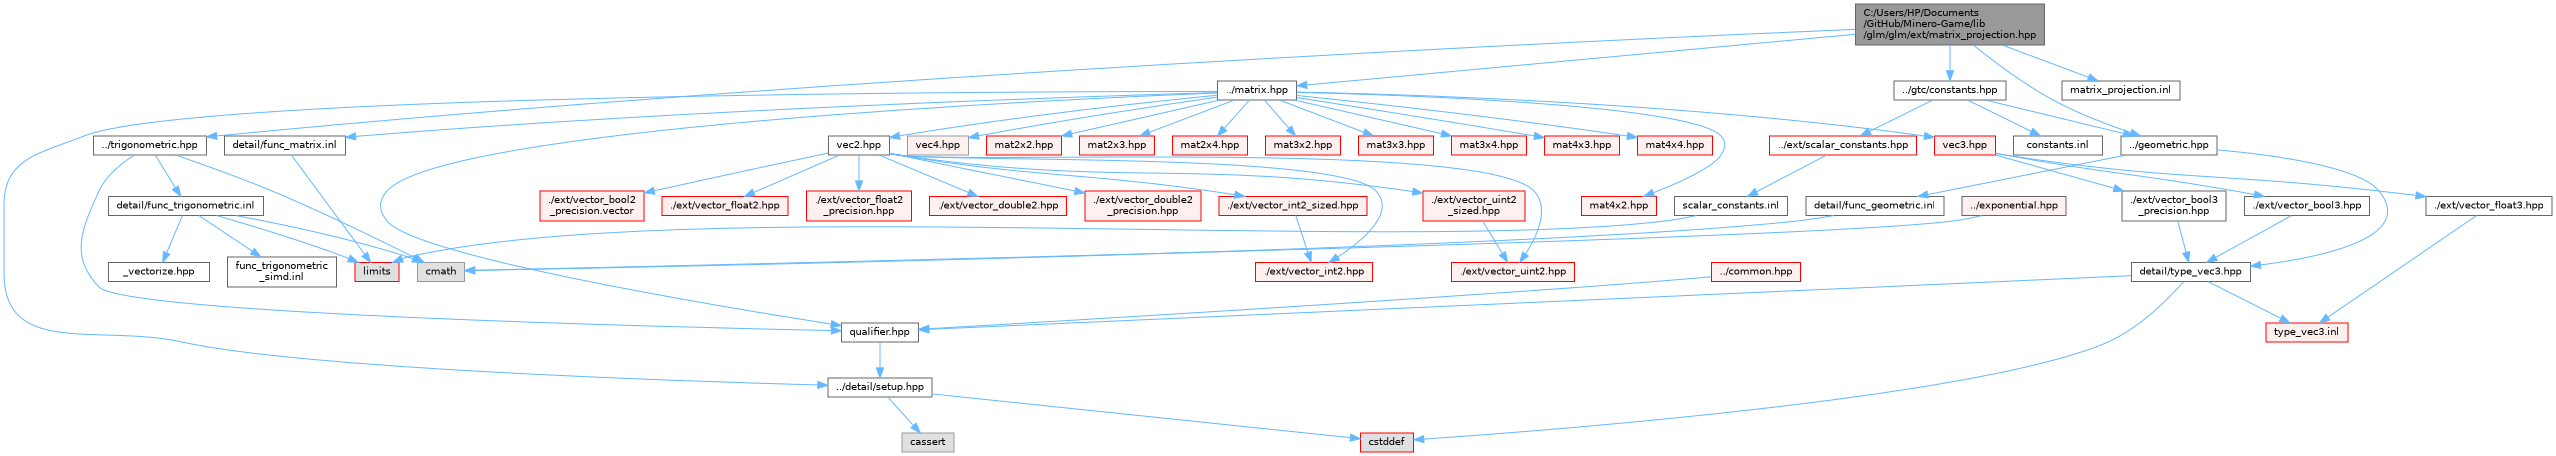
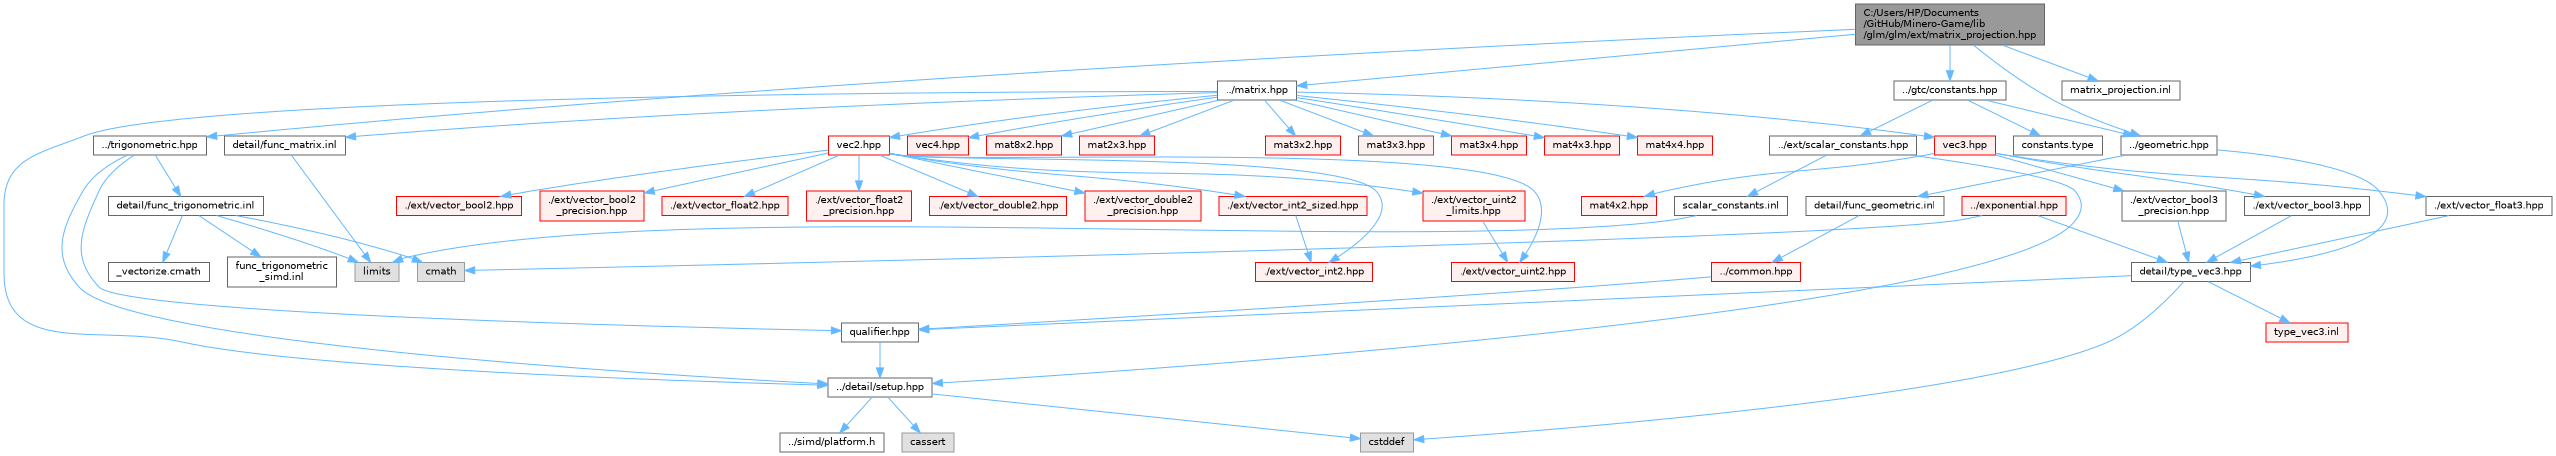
edge "../matrix.hpp" -> "mat4x2.hpp": now "vec3.hpp" -> "mat4x2.hpp"
edge "../matrix.hpp" -> "qualifier.hpp": removed
node "vec2.hpp": color grey40 -> red
node "vec4.hpp": color grey60 -> red
node "mat2x2.hpp": label "mat2x2.hpp" -> "mat8x2.hpp"
node "mat2x4.hpp": removed
node "mat3x3.hpp": color red -> grey40
node "../ext/scalar_constants.hpp": color red -> grey40
node "constants.inl": label "constants.inl" -> "constants.type"
edge "../trigonometric.hpp" -> "cmath": now "../trigonometric.hpp" -> "../detail/setup.hpp"
node "./ext/vector_bool2.hpp": added
node "./ext/vector_bool2 _precision.vector": label "./ext/vector_bool2 _precision.vector" -> "./ext/vector_bool2 _precision.hpp"
node "./ext/vector_uint2 _sized.hpp": label "./ext/vector_uint2 _sized.hpp" -> "./ext/vector_uint2 _limits.hpp"
node "../exponential.hpp": color grey40 -> red
edge "../exponential.hpp" -> "detail/type_vec3.hpp": added
edge "detail/func_geometric.inl" -> "cmath": now "detail/func_geometric.inl" -> "../common.hpp"
edge "./ext/vector_float3.hpp" -> "type_vec3.inl": now "./ext/vector_float3.hpp" -> "detail/type_vec3.hpp"
node "_vectorize.hpp": label "_vectorize.hpp" -> "_vectorize.cmath"
node "limits": color red -> grey60
edge "../ext/scalar_constants.hpp" -> "../detail/setup.hpp": added
node "../simd/platform.h": added
node "cstddef": color red -> grey60
